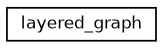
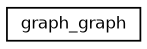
node "layered_graph": label "layered_graph" -> "graph_graph"
